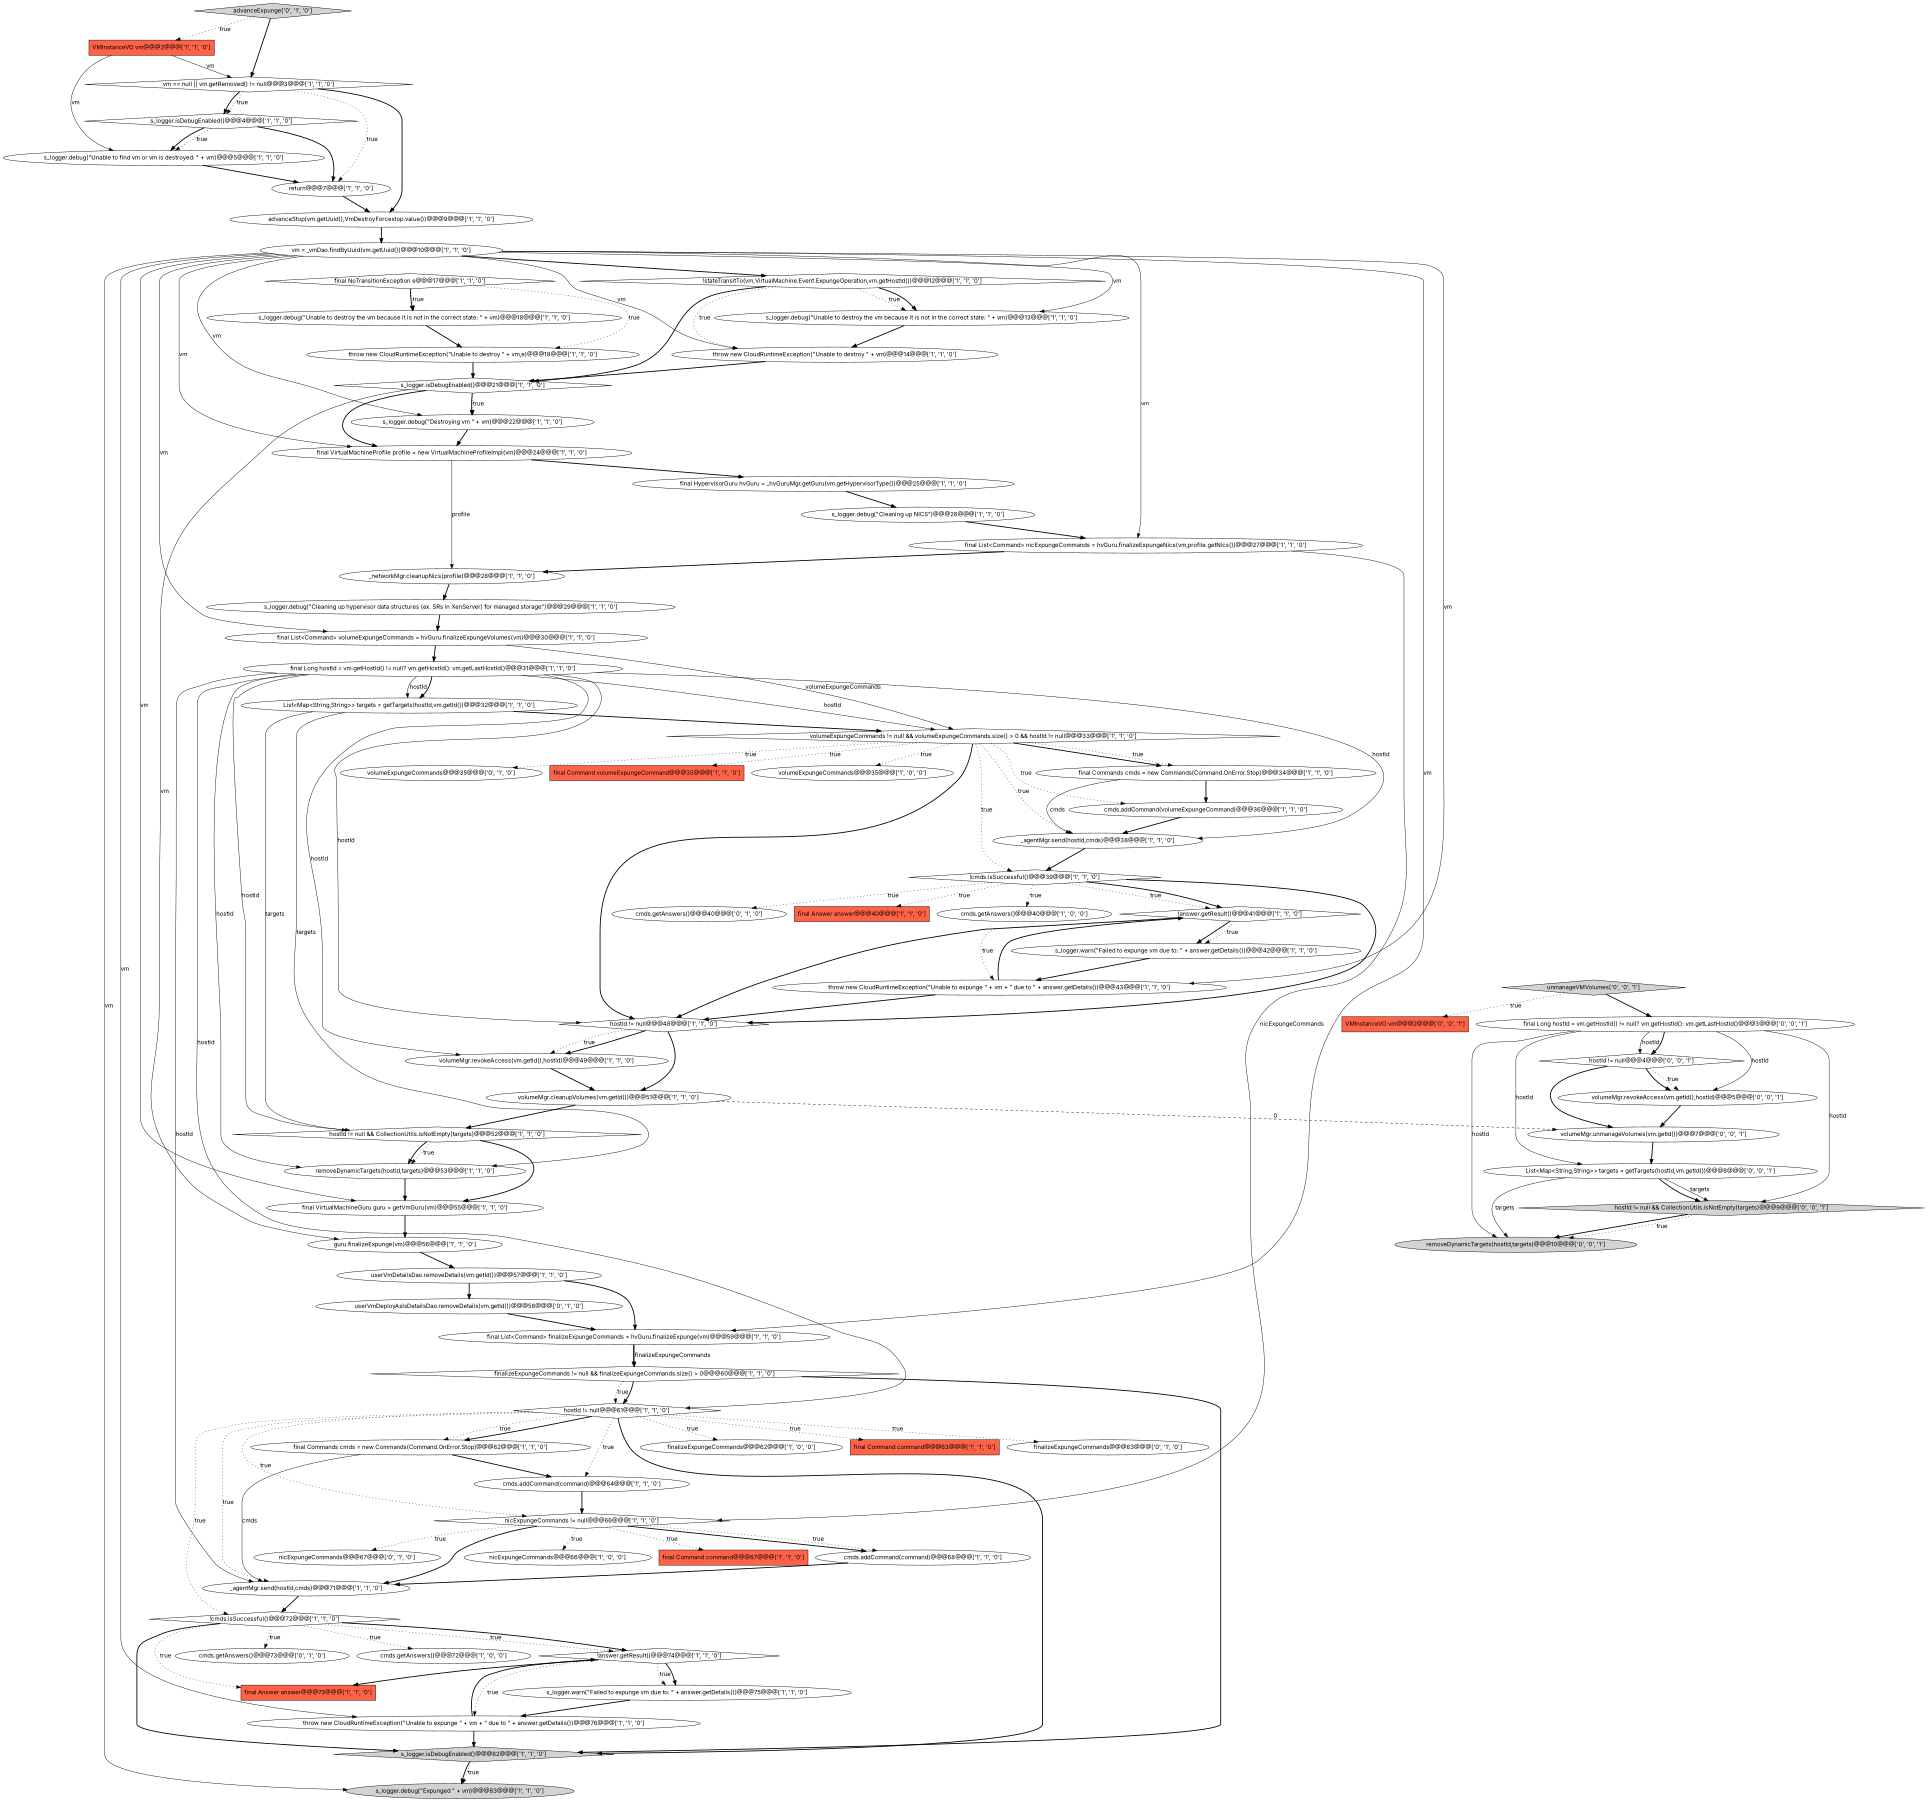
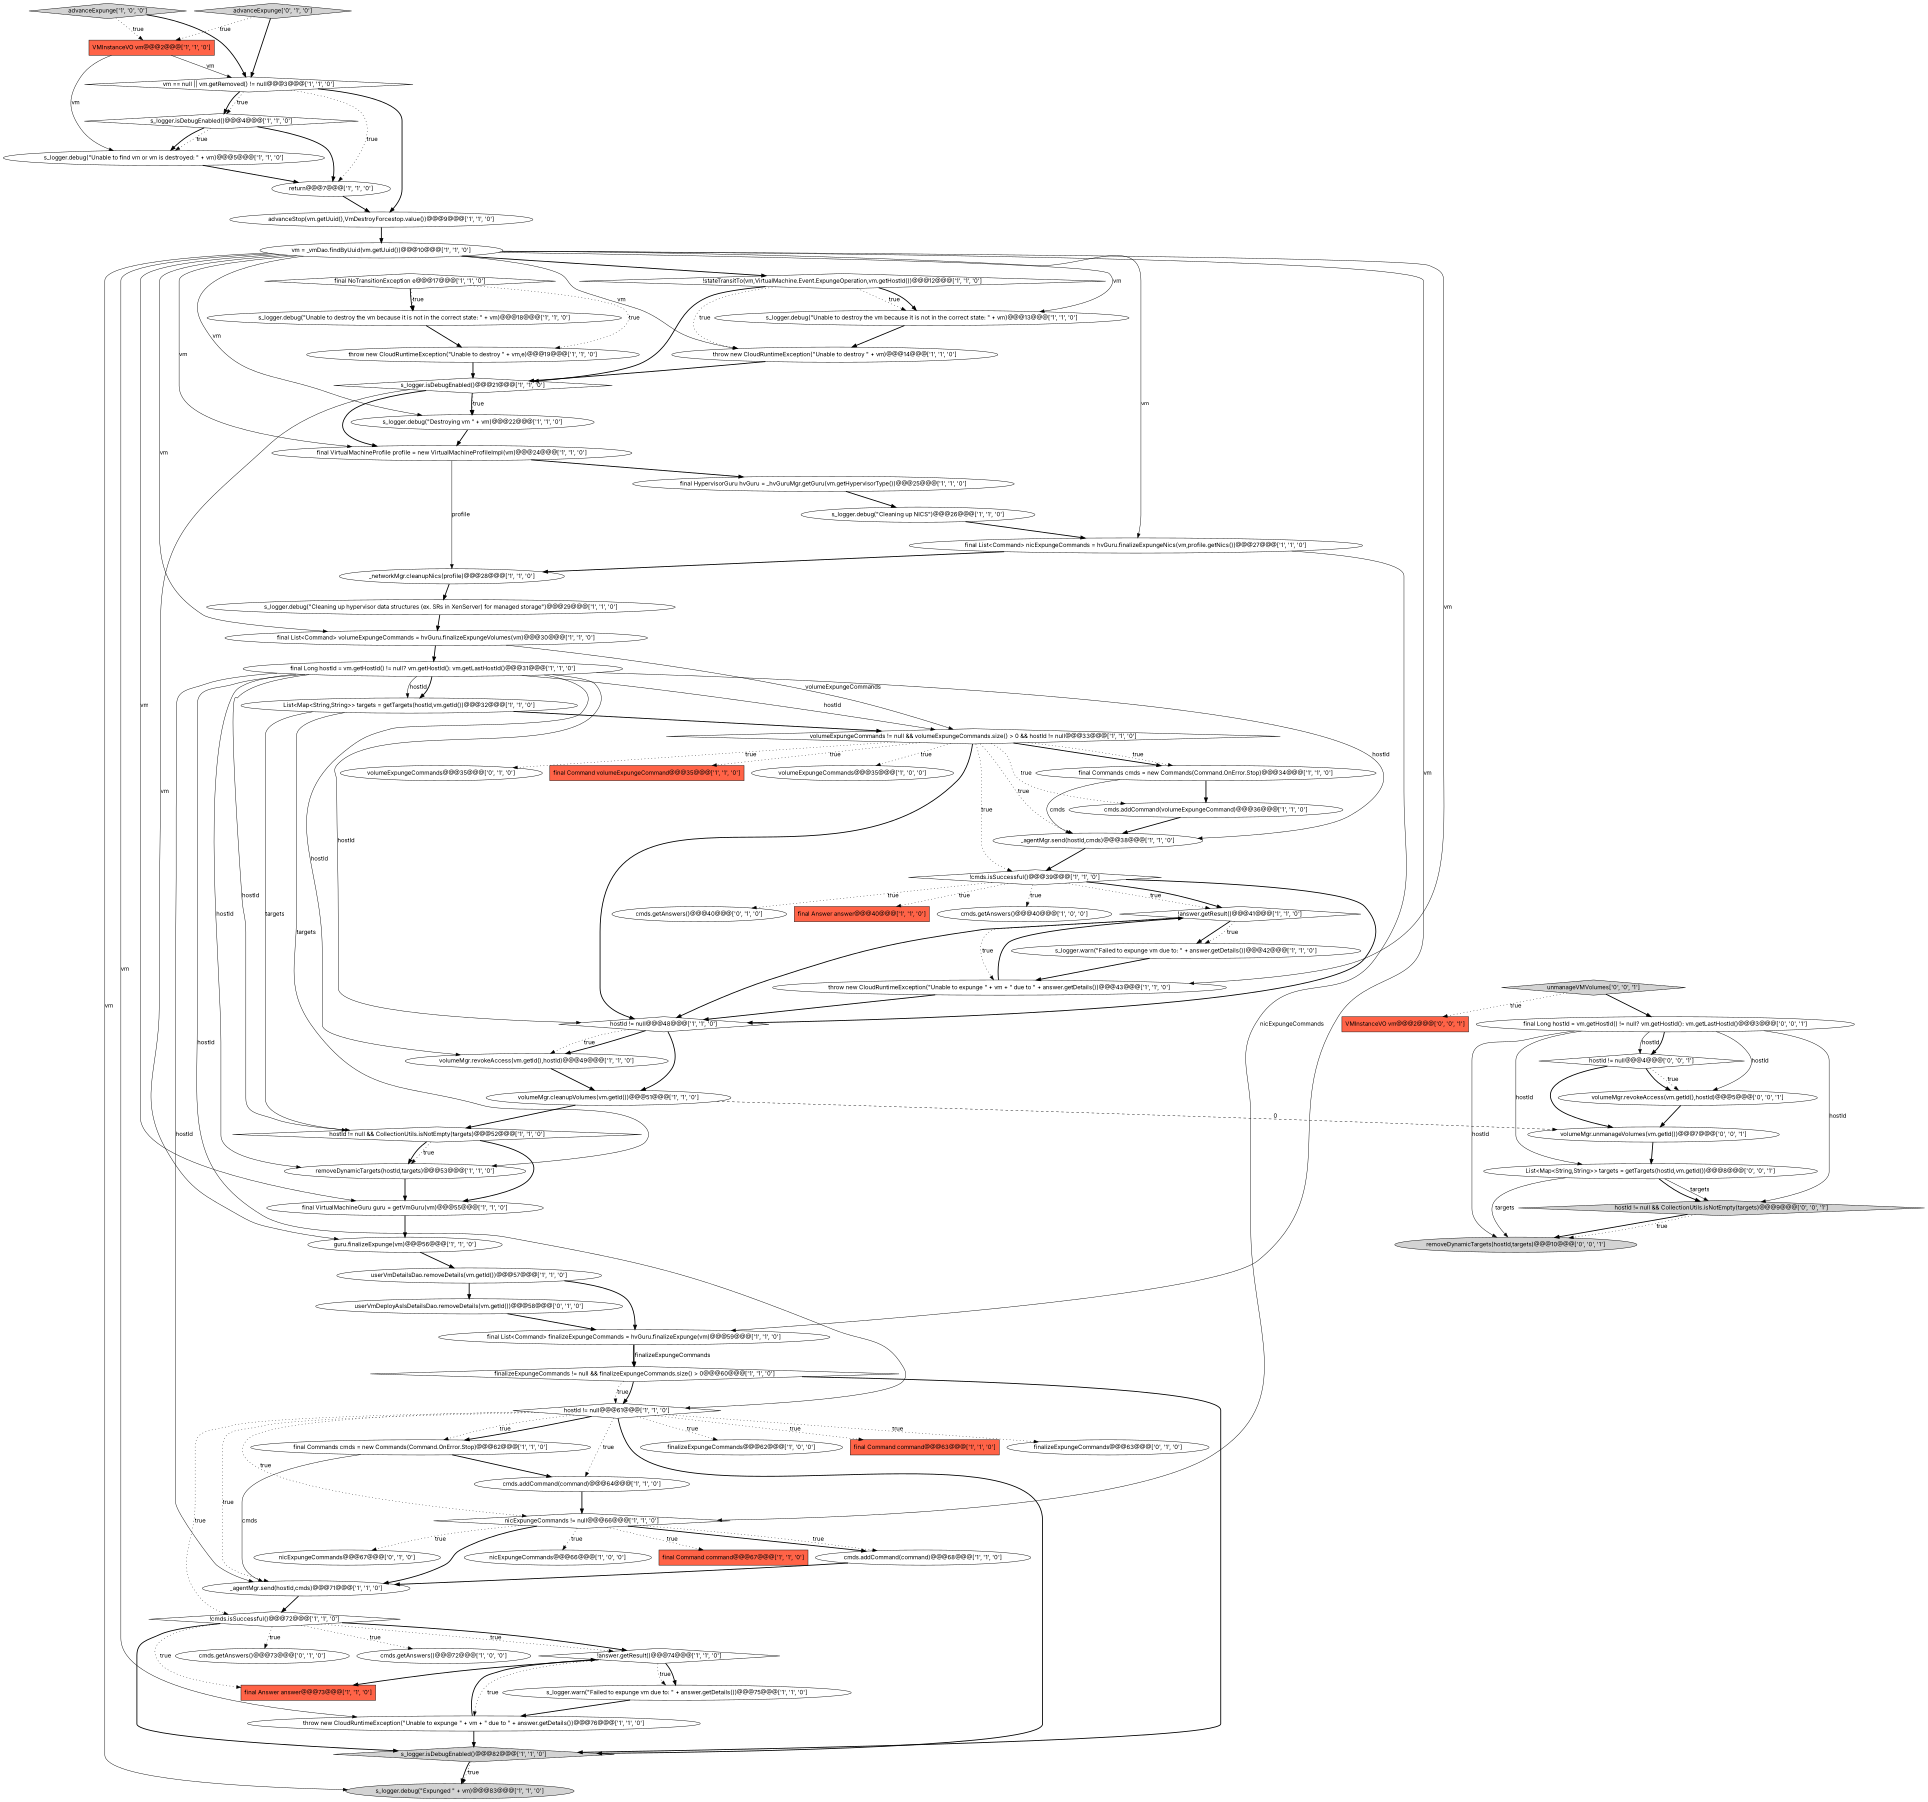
node "advanceExpunge['1', '0', '0']": added
